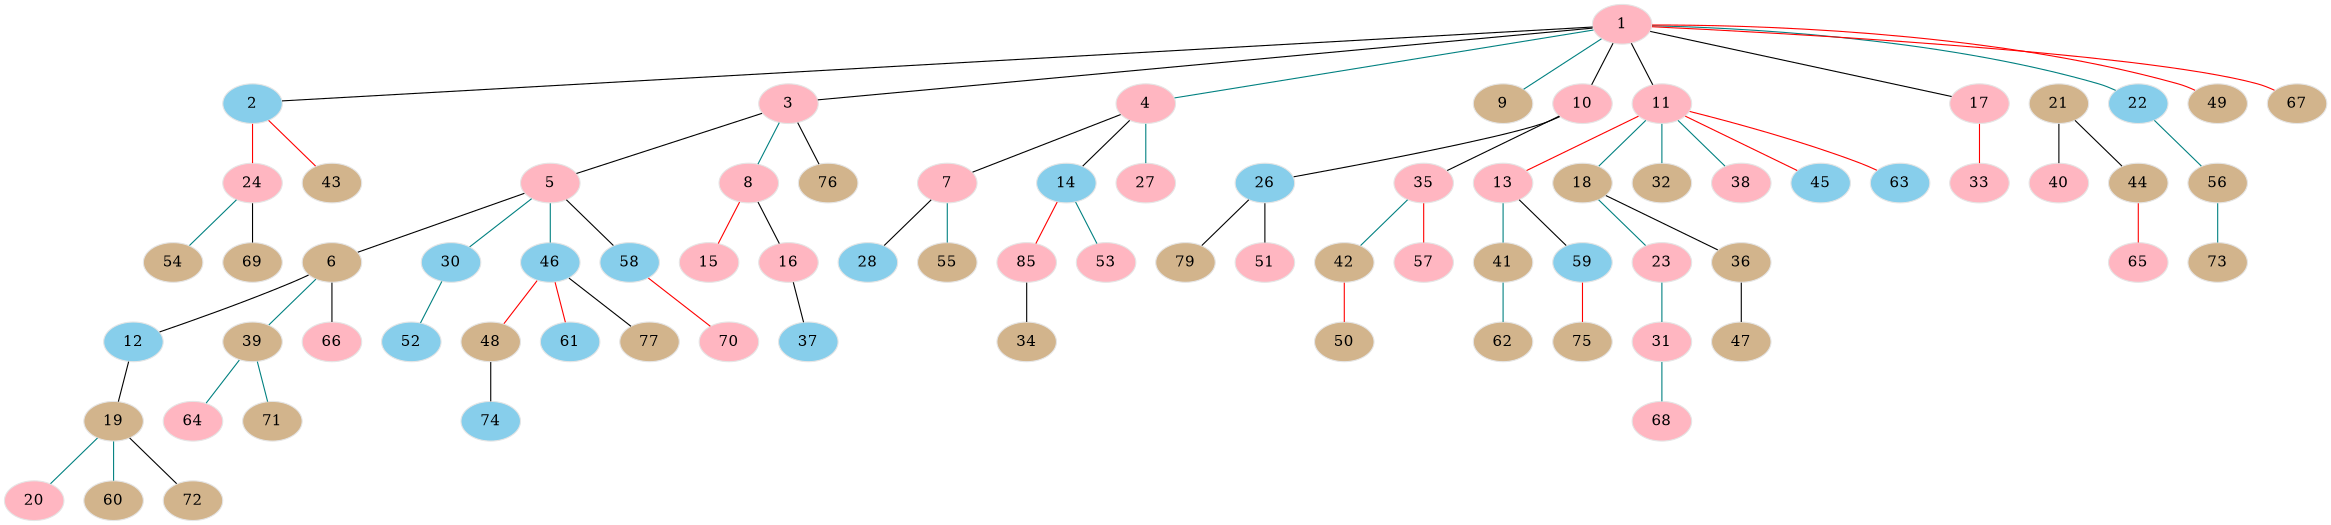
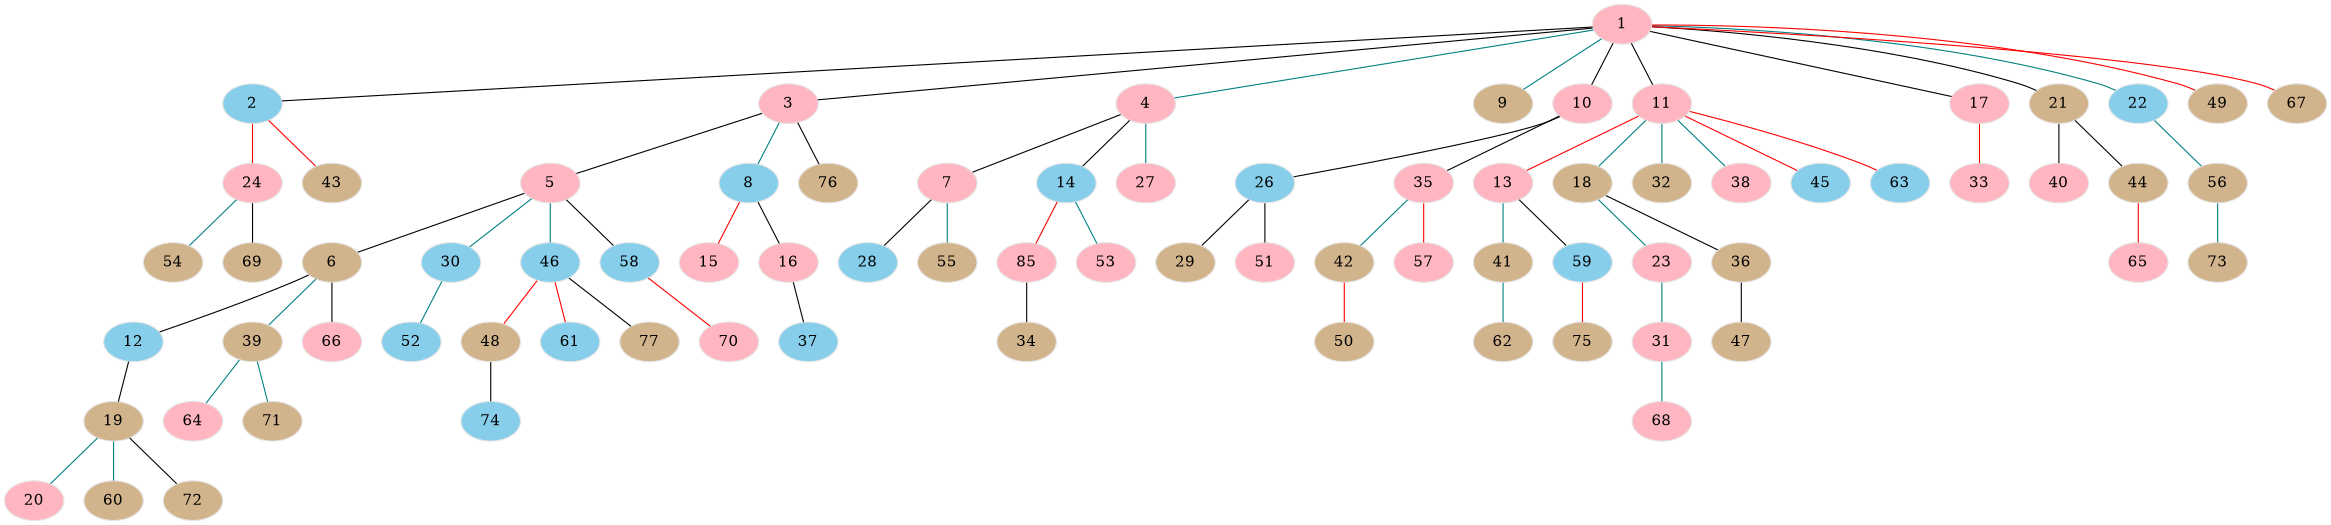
edge "1" -- "21": added
node "8": fillcolor lightpink -> skyblue
node "79": label "79" -> "29"
